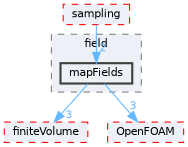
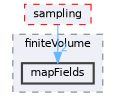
cluster "field": label "field" -> "finiteVolume"
node "finiteVolume": removed
node "OpenFOAM": removed
